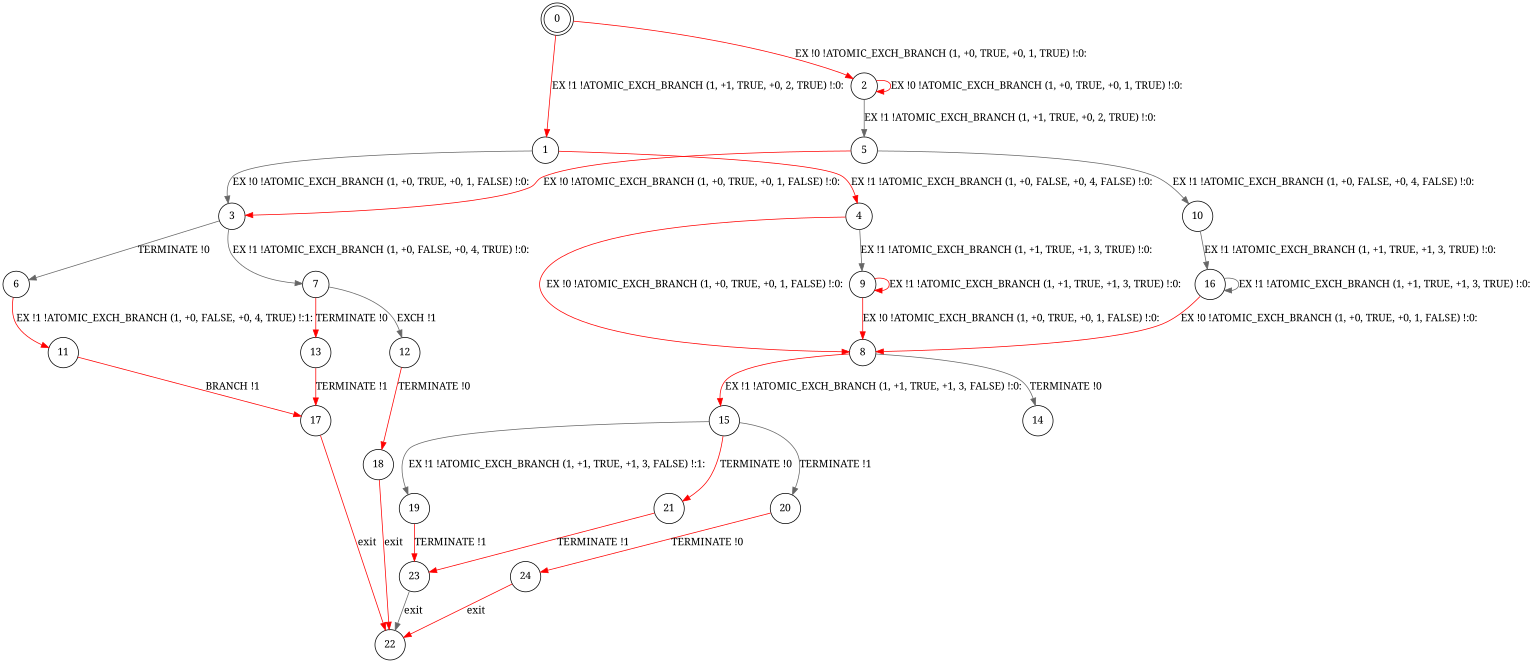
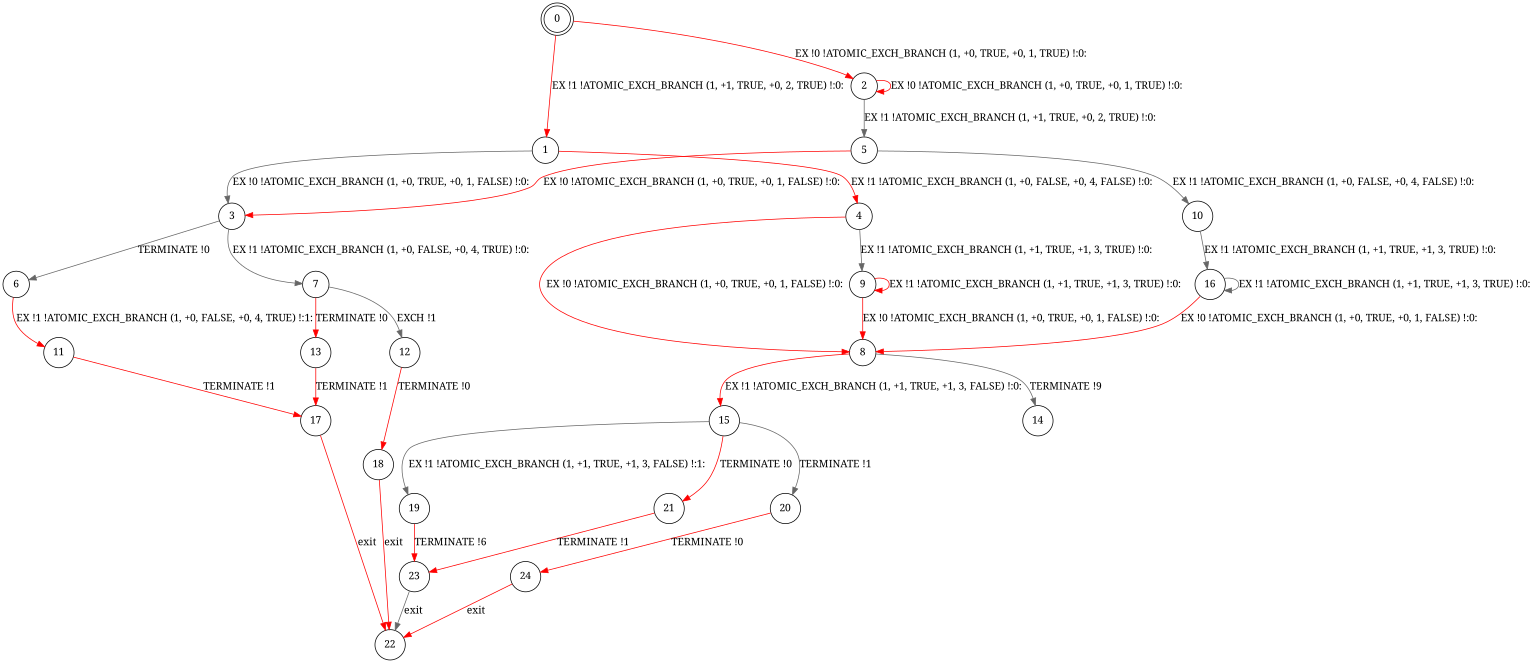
edge "11" -> "17": label "BRANCH !1" -> "TERMINATE !1"
edge "8" -> "14": label "TERMINATE !0" -> "TERMINATE !9"
edge "19" -> "23": label "TERMINATE !1" -> "TERMINATE !6"
